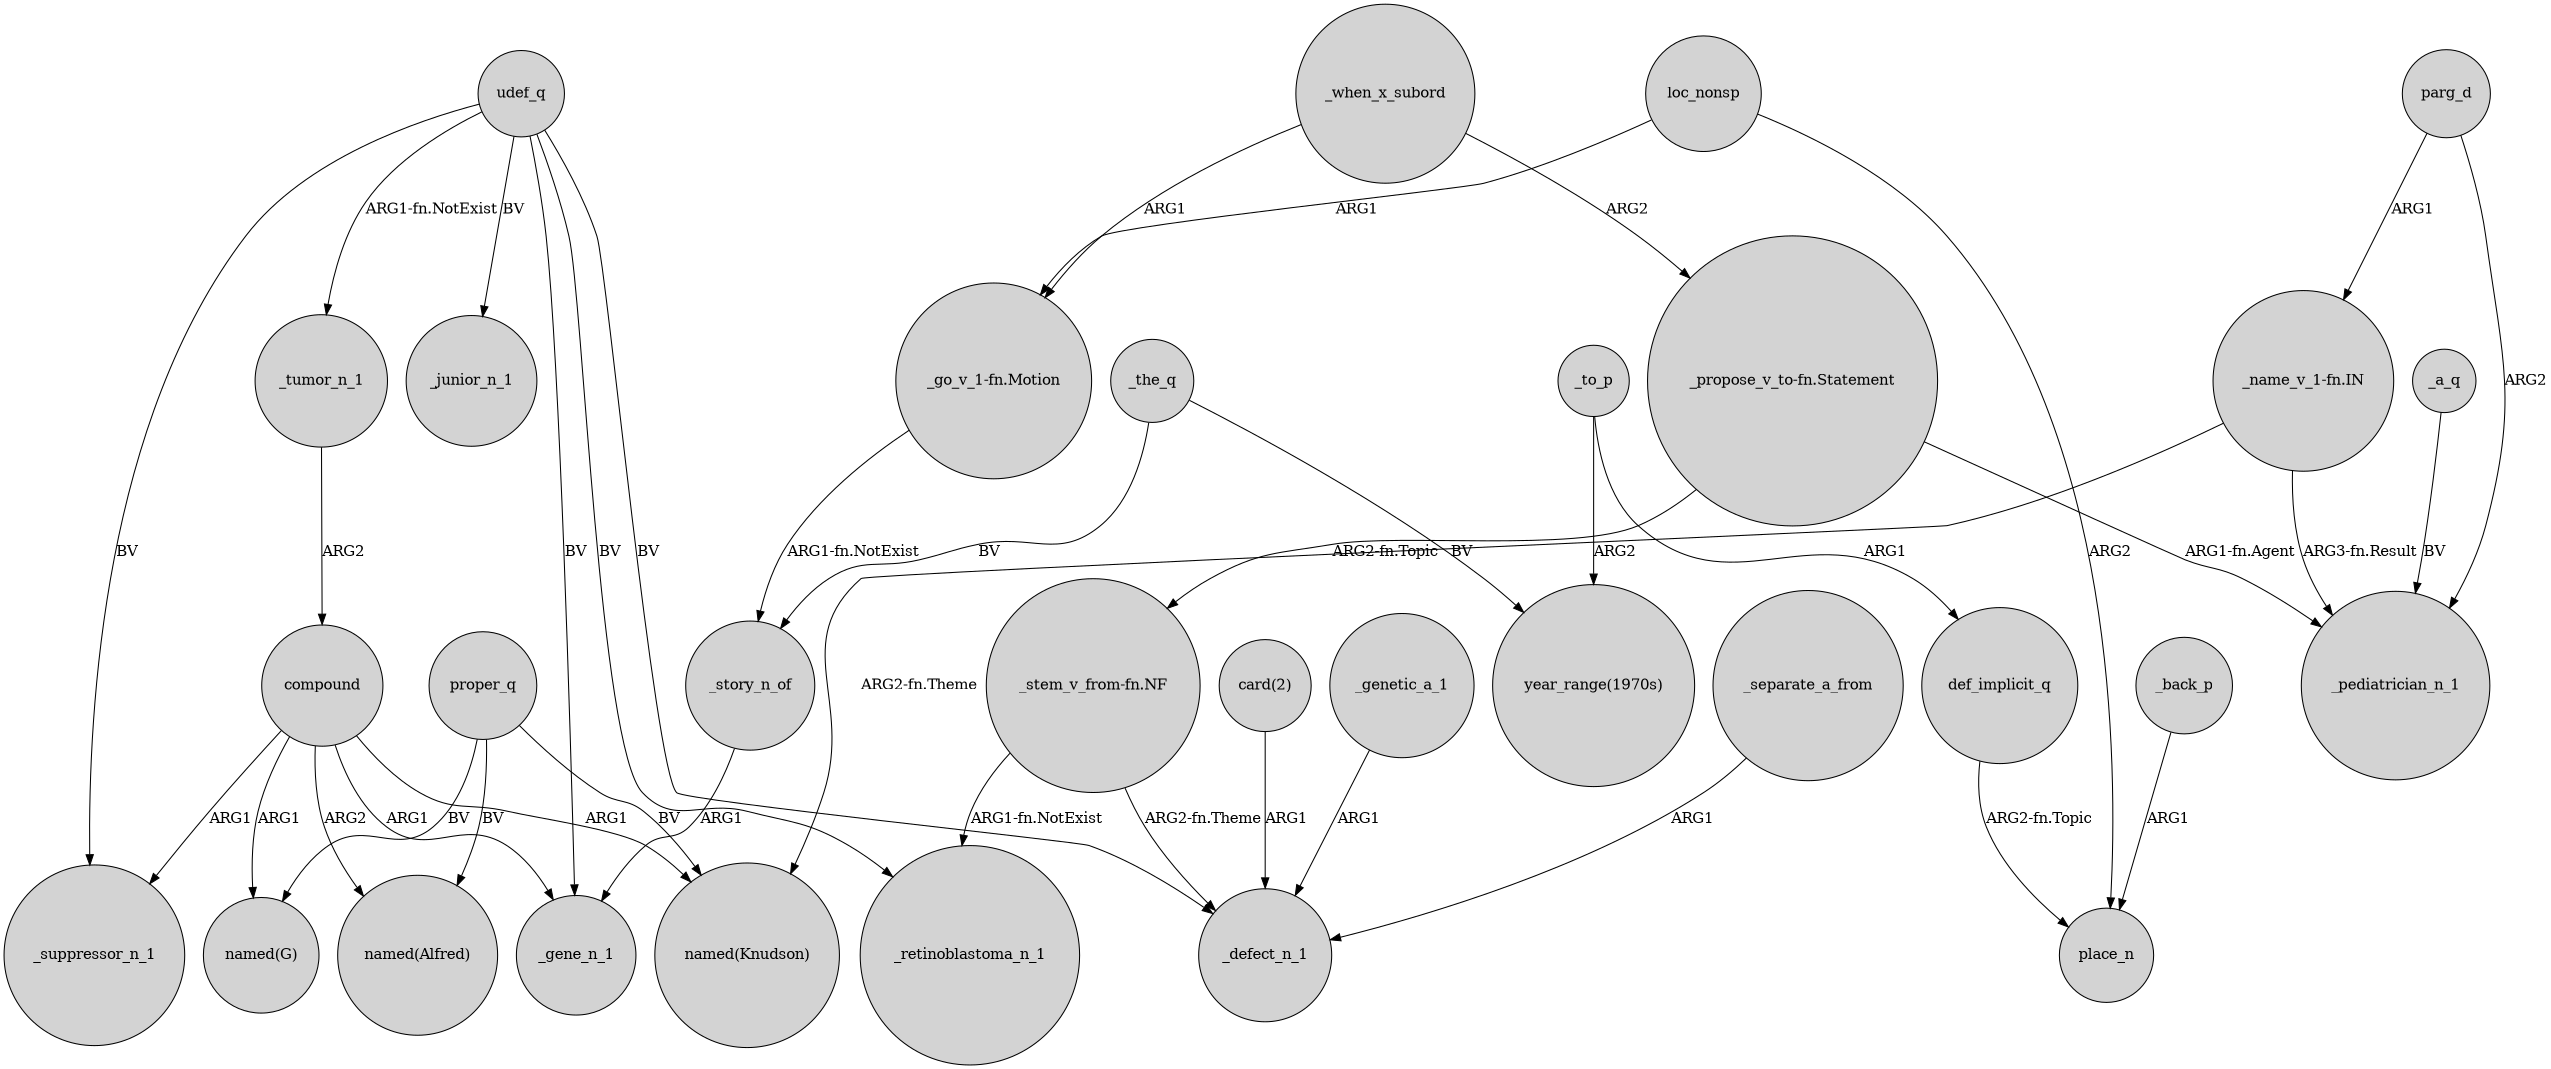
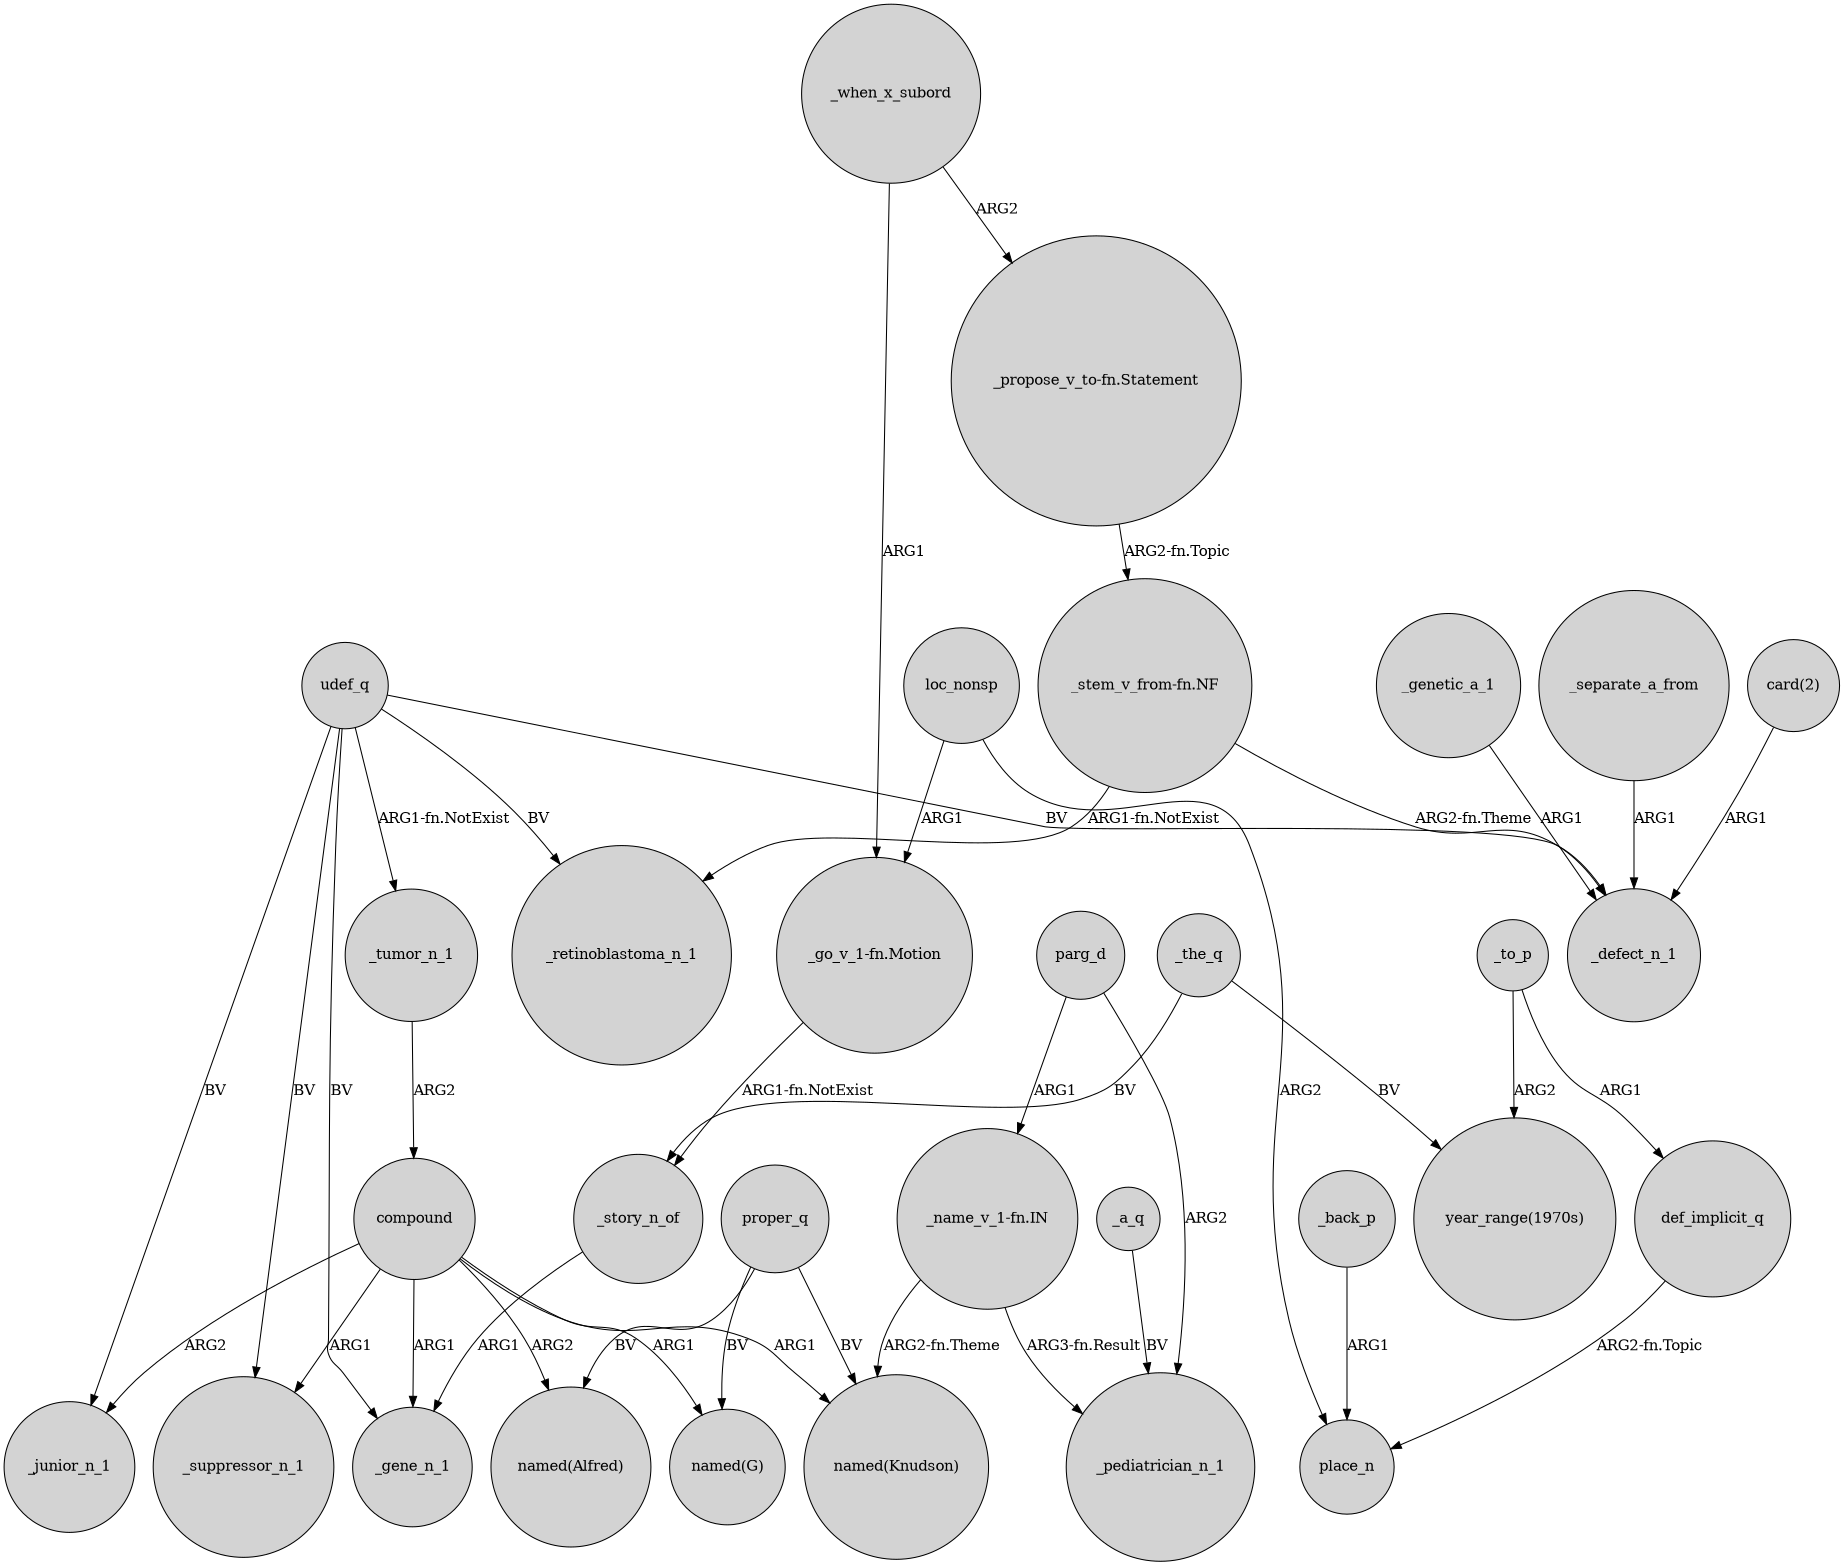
edge "_propose_v_to-fn.Statement" -> "_pediatrician_n_1": removed, label "ARG1-fn.Agent"
edge "compound" -> "_junior_n_1": added, label "ARG2"
